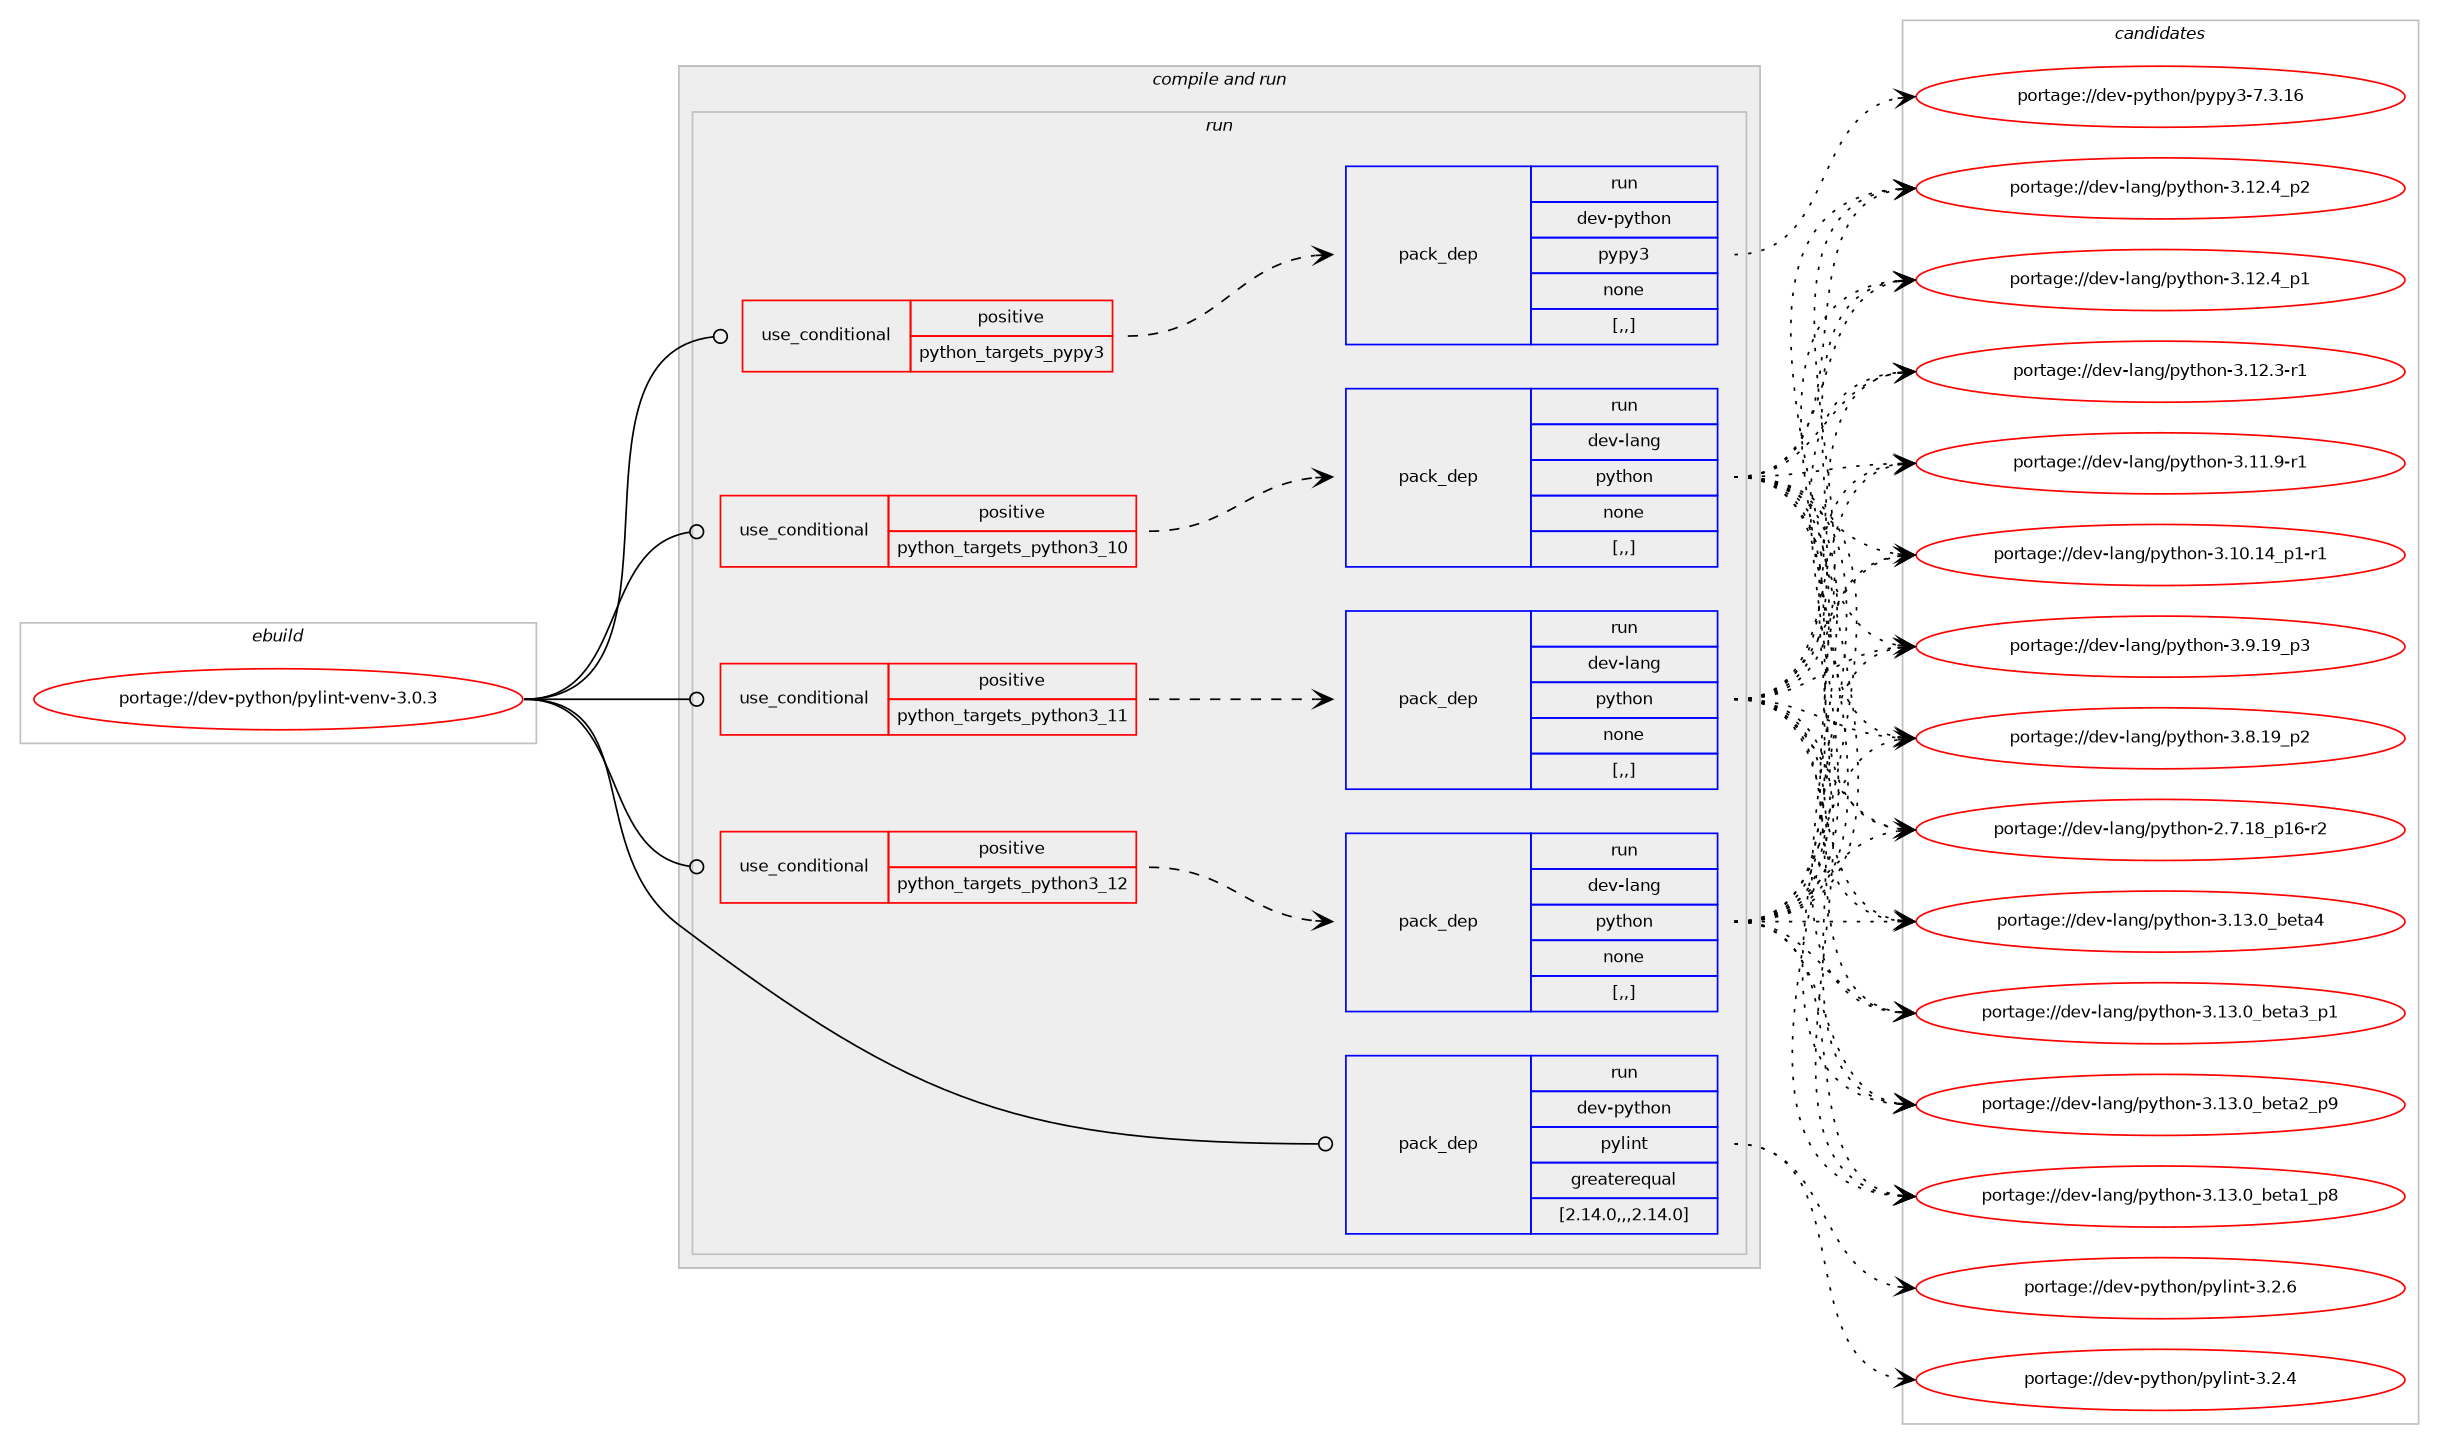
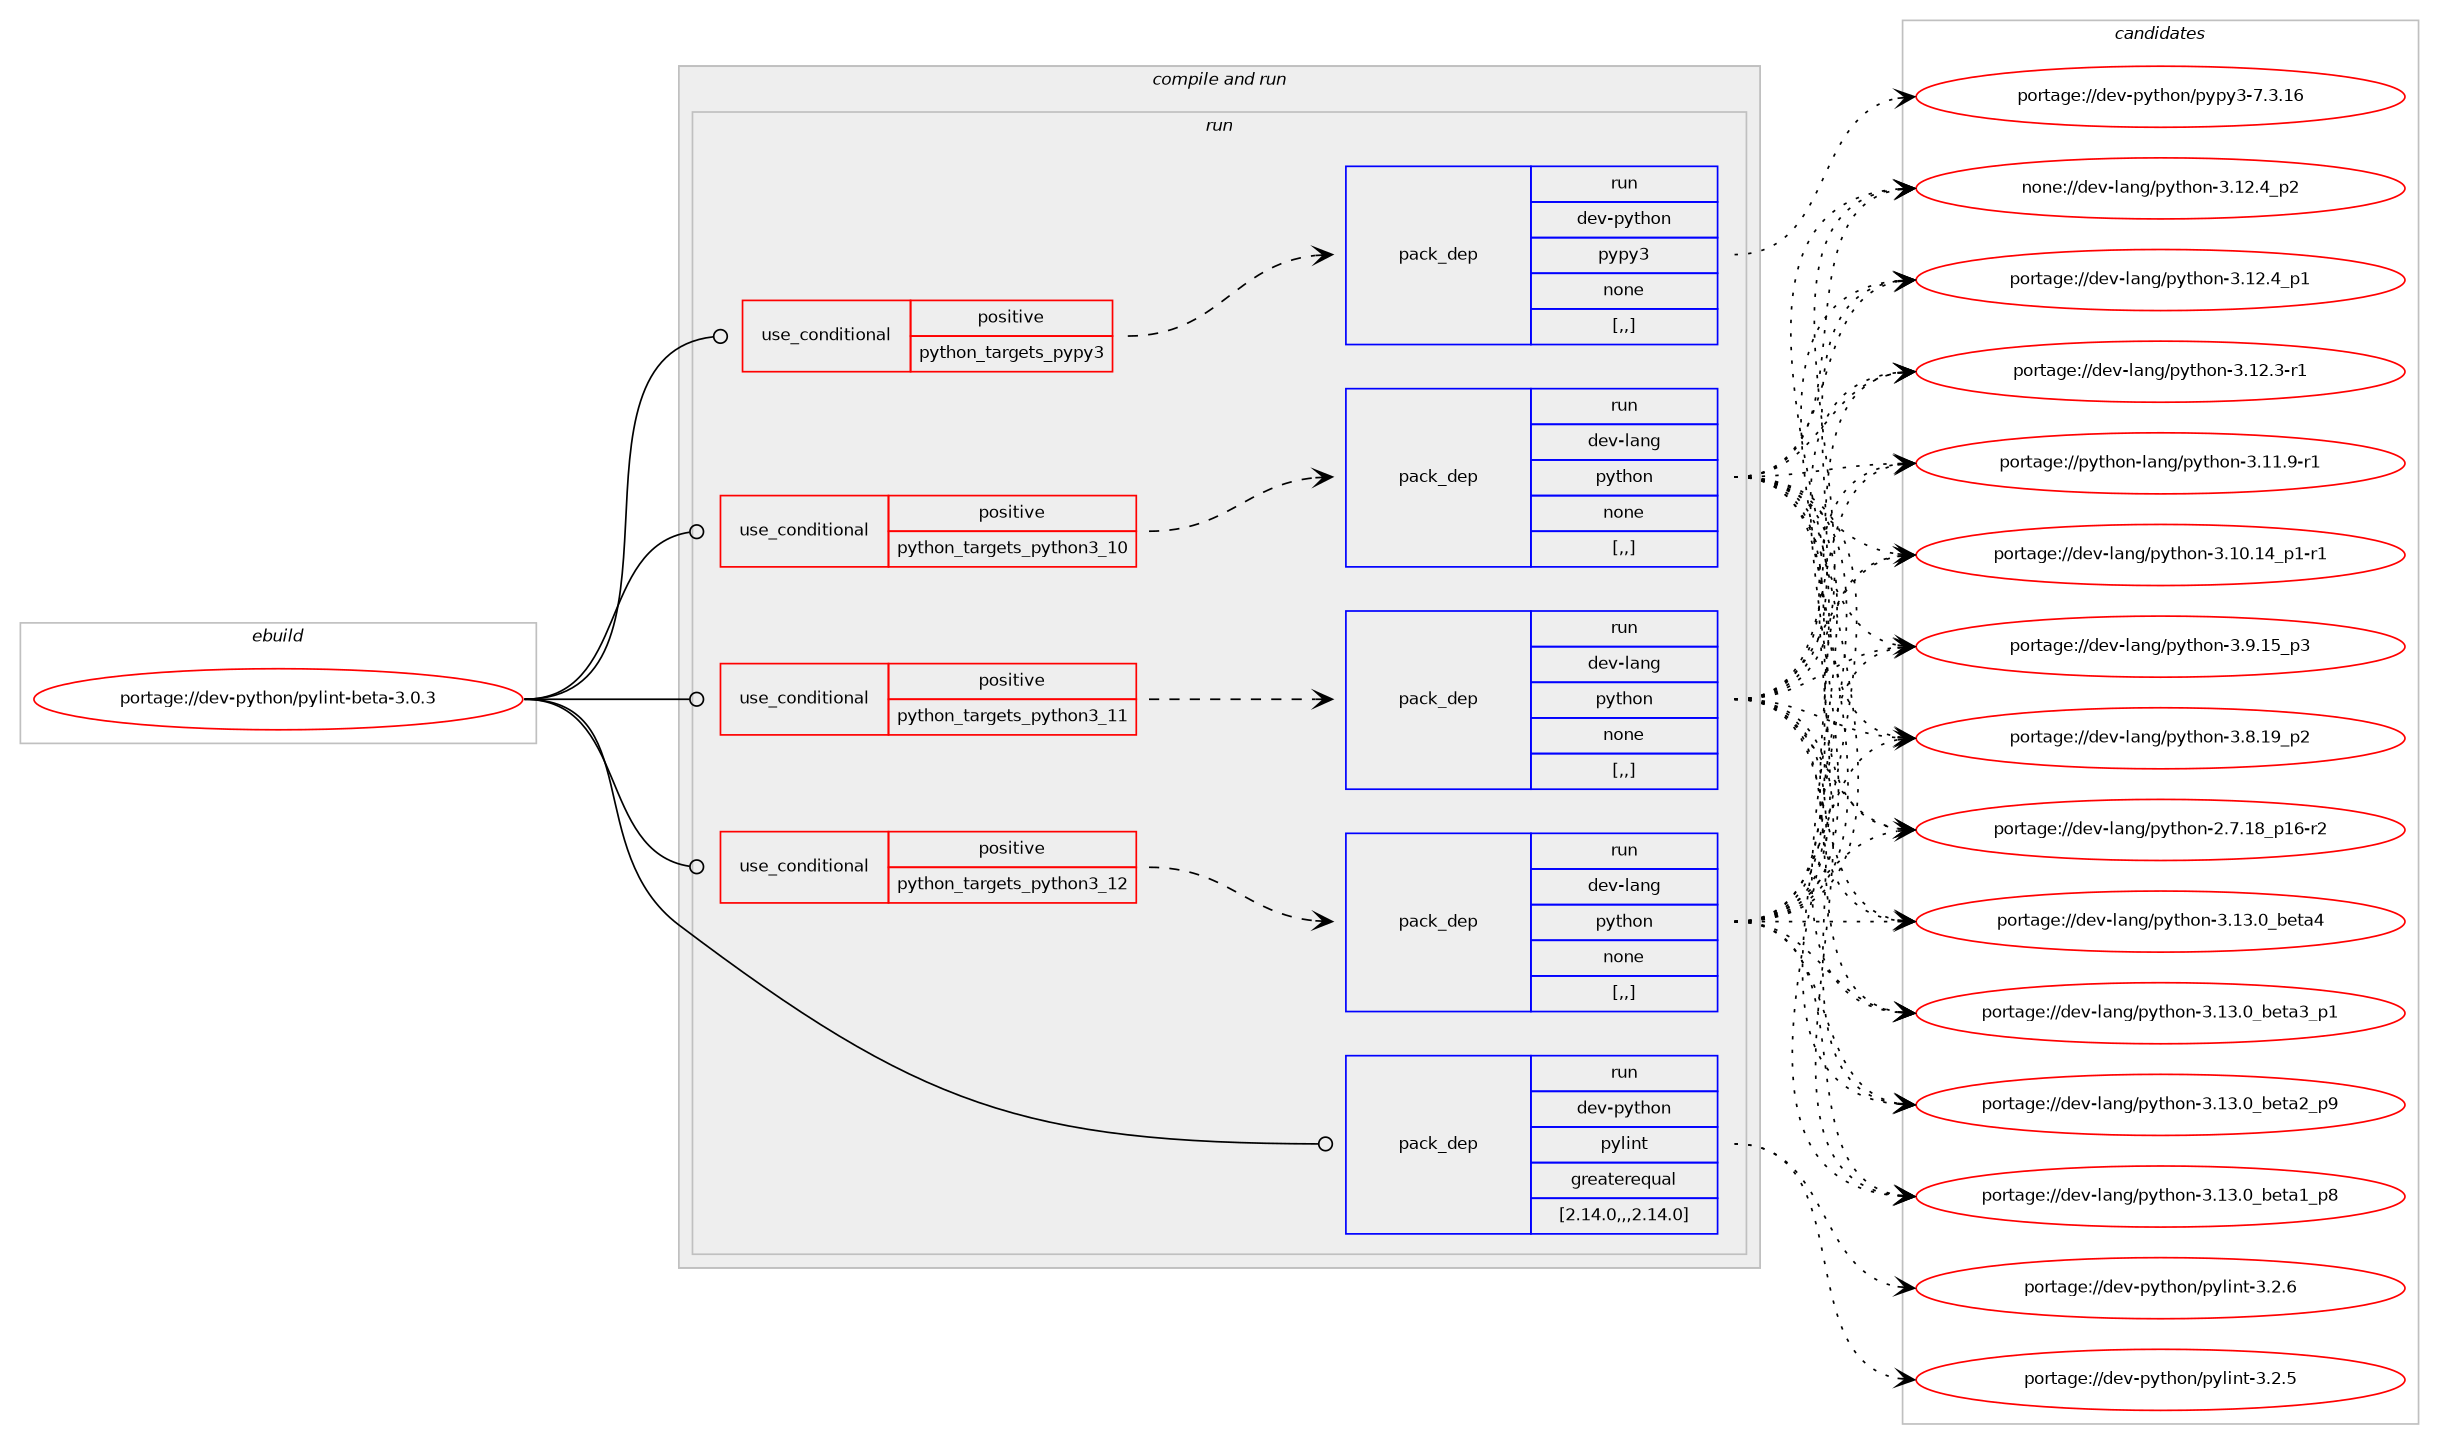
node "portage://dev-lang/python-3.12.4_p2": label "portage://dev-lang/python-3.12.4_p2" -> "none://dev-lang/python-3.12.4_p2"
node "portage://dev-lang/python-3.11.9-r1": label "portage://dev-lang/python-3.11.9-r1" -> "portage://python-lang/python-3.11.9-r1"
node "portage://dev-lang/python-3.9.19_p3": label "portage://dev-lang/python-3.9.19_p3" -> "portage://dev-lang/python-3.9.15_p3"
node "portage://dev-python/pylint-venv-3.0.3": label "portage://dev-python/pylint-venv-3.0.3" -> "portage://dev-python/pylint-beta-3.0.3"
node "portage://dev-python/pylint-3.2.4": label "portage://dev-python/pylint-3.2.4" -> "portage://dev-python/pylint-3.2.5"
